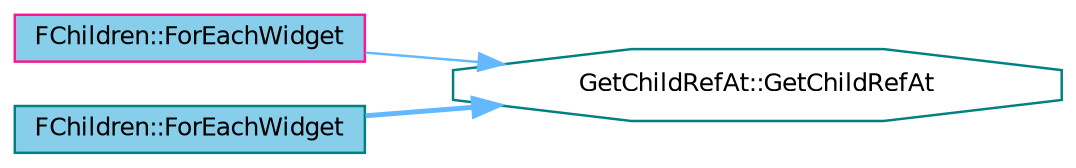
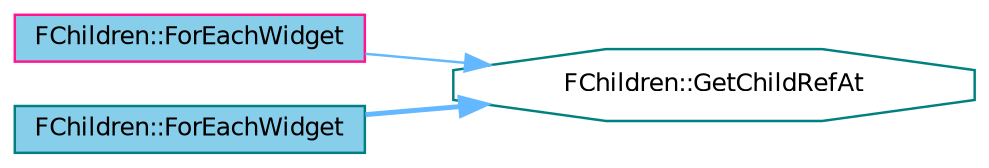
node "GetChildRefAt::GetChildRefAt": label "GetChildRefAt::GetChildRefAt" -> "FChildren::GetChildRefAt"
